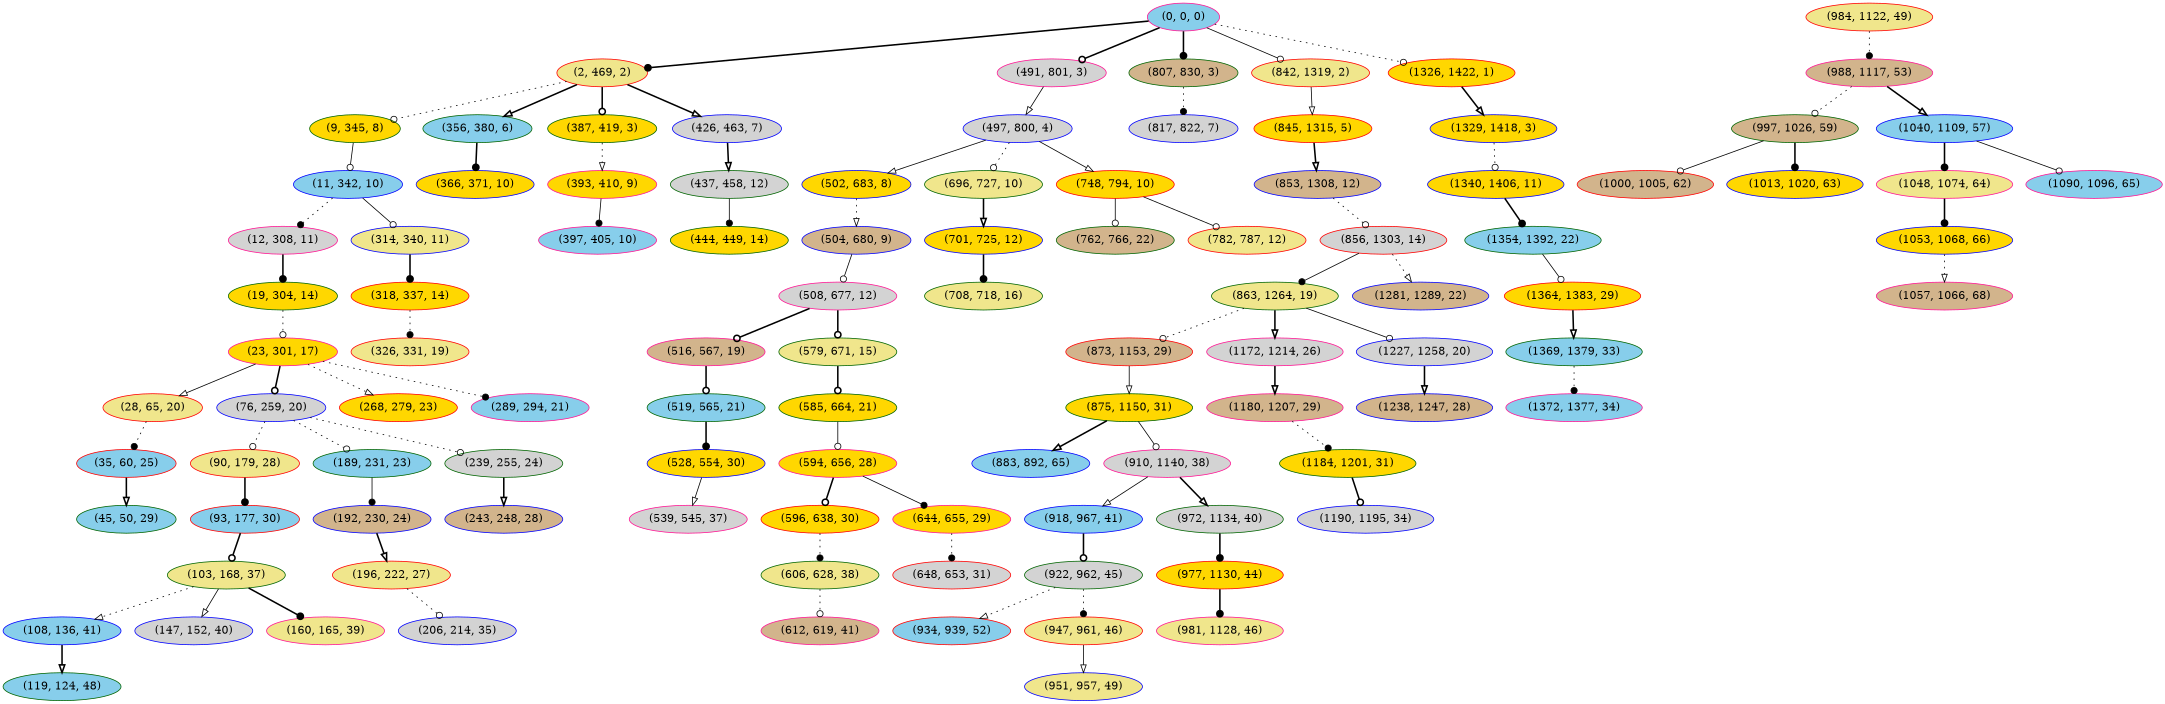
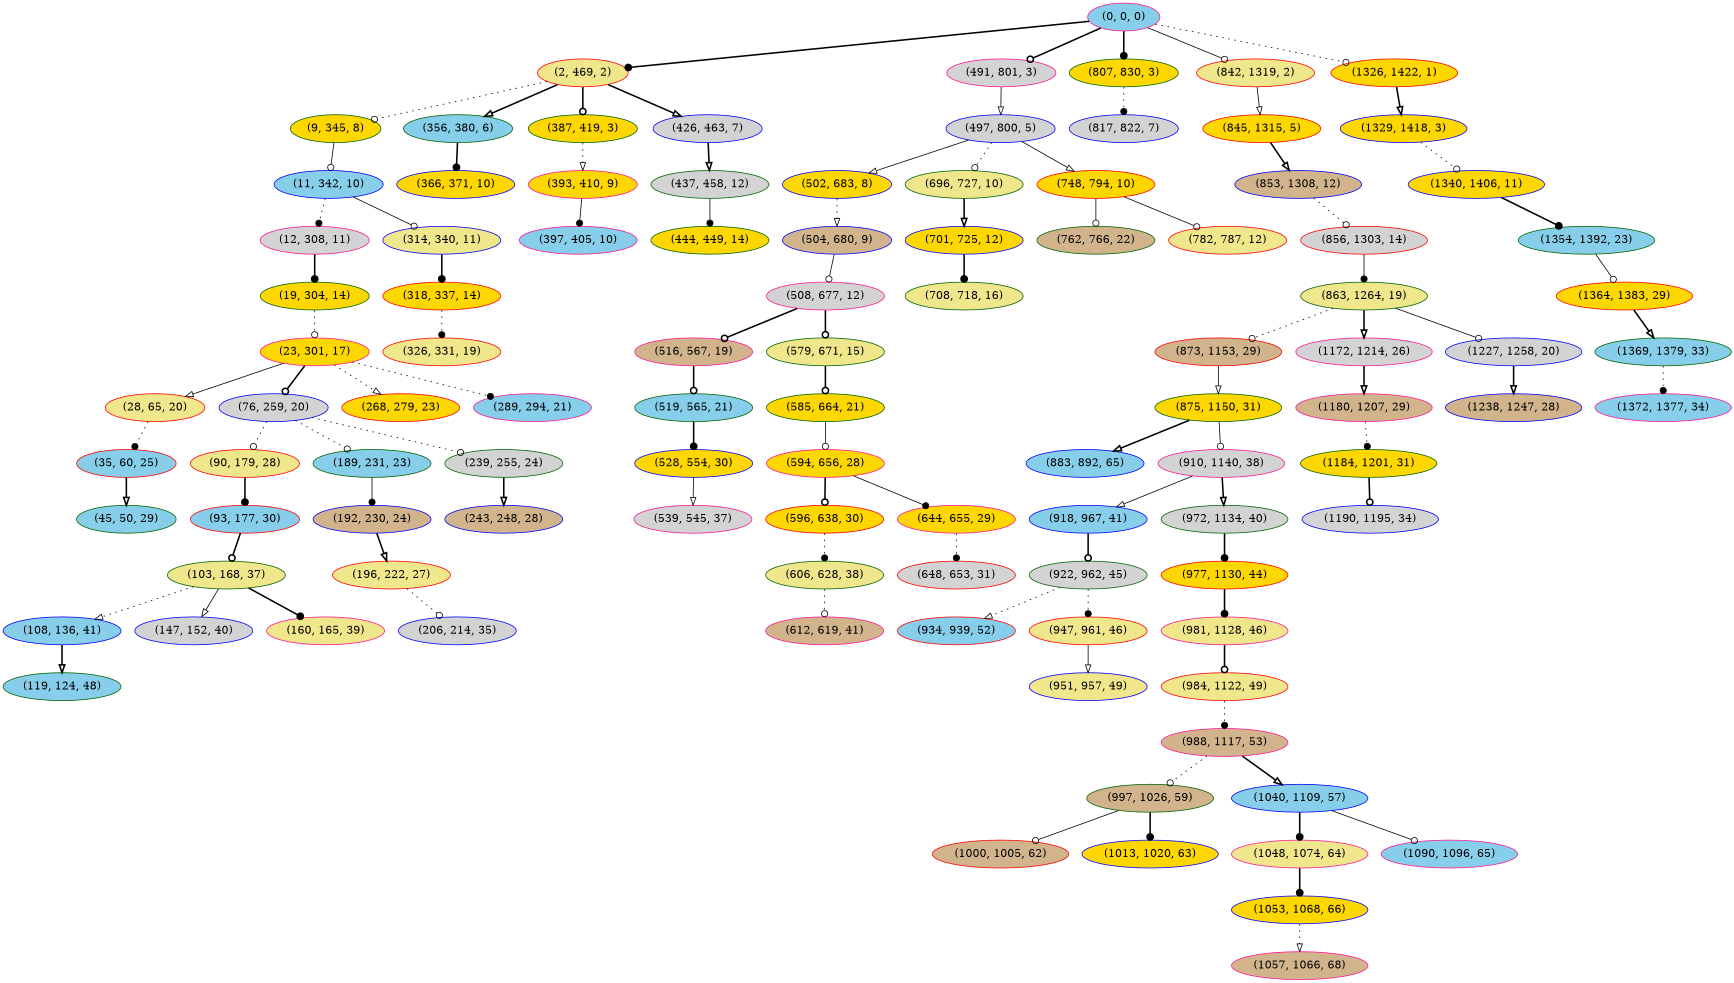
node "(807, 830, 3)": fillcolor tan -> gold
node "(497, 800, 4)": label "(497, 800, 4)" -> "(497, 800, 5)"
node "(1354, 1392, 22)": label "(1354, 1392, 22)" -> "(1354, 1392, 23)"
node "(1281, 1289, 22)": removed
edge "(981, 1128, 46)" -> "(984, 1122, 49)": added
